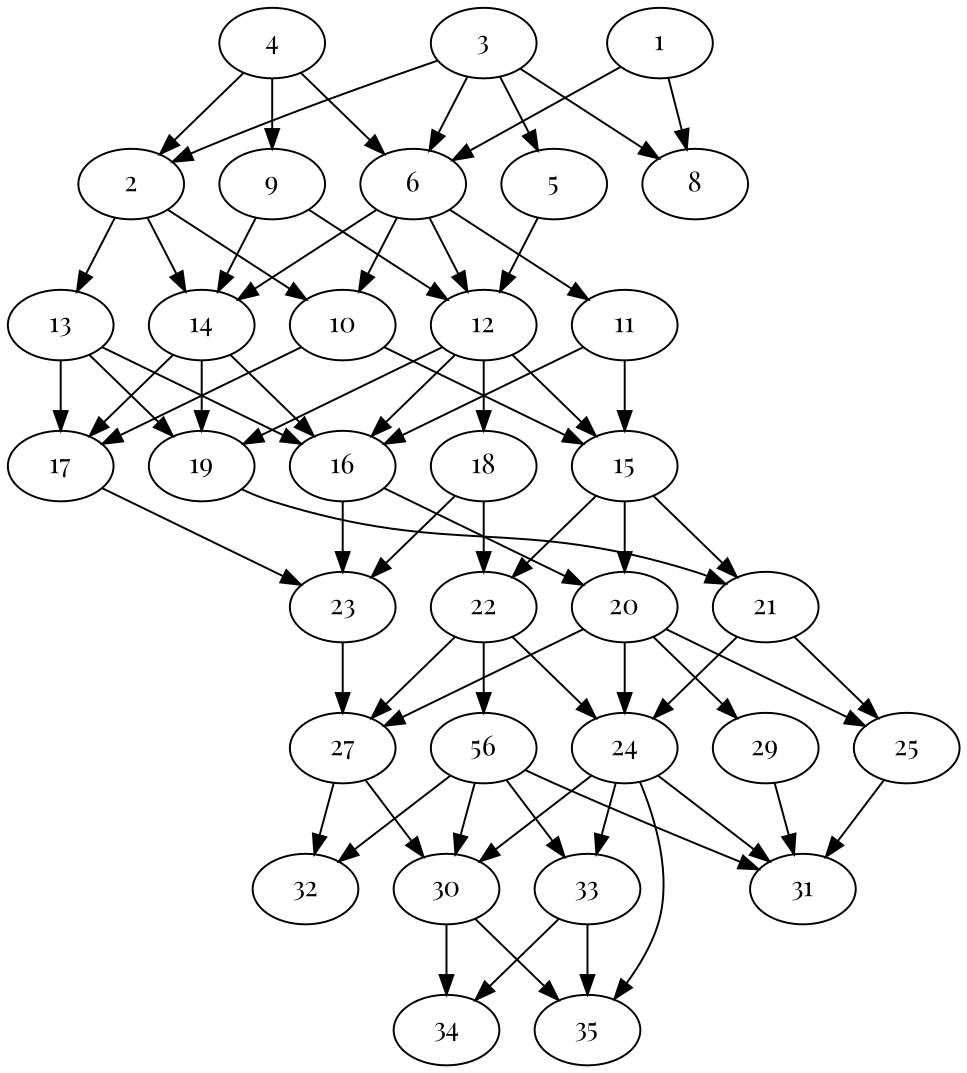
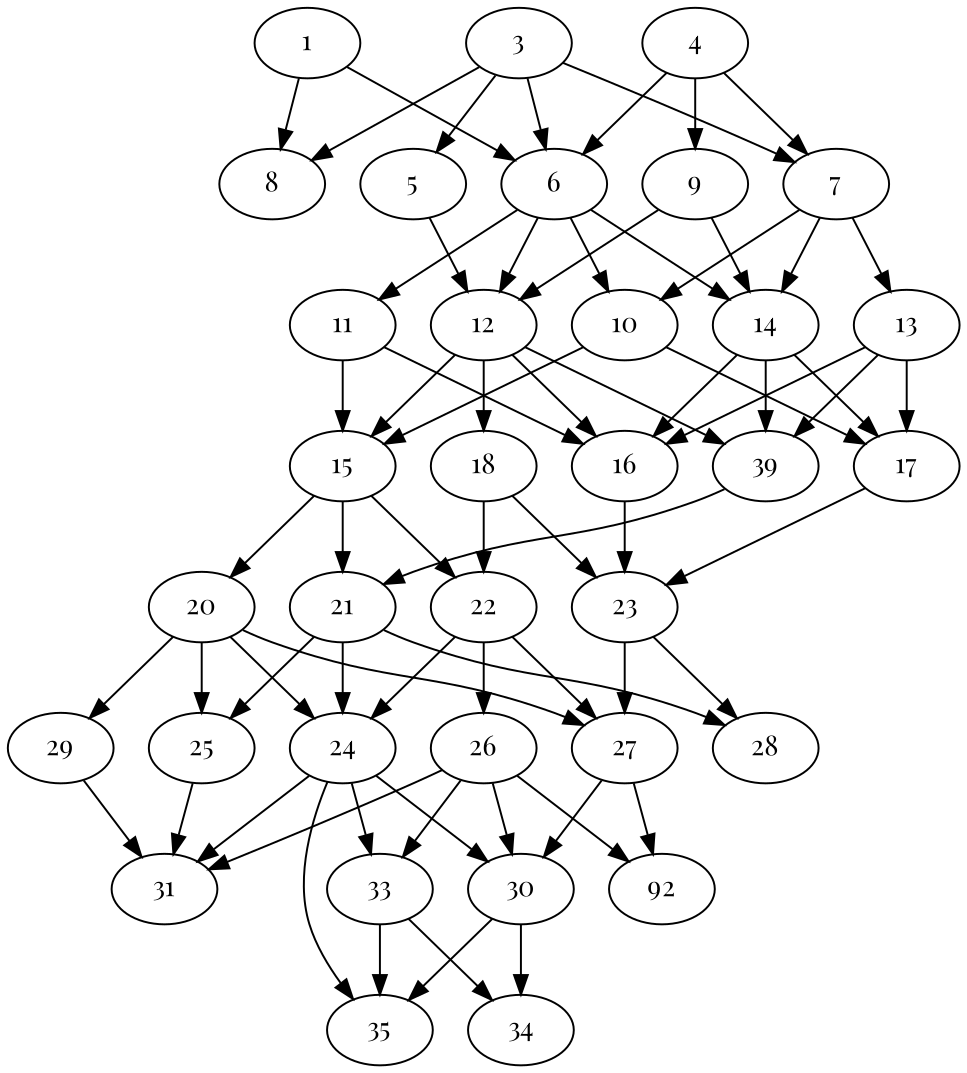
node "2": label "2" -> "7"
node "19": label "19" -> "39"
edge "16" -> "20": removed
node "56": label "56" -> "26"
node "28": added
node "32": label "32" -> "92"
